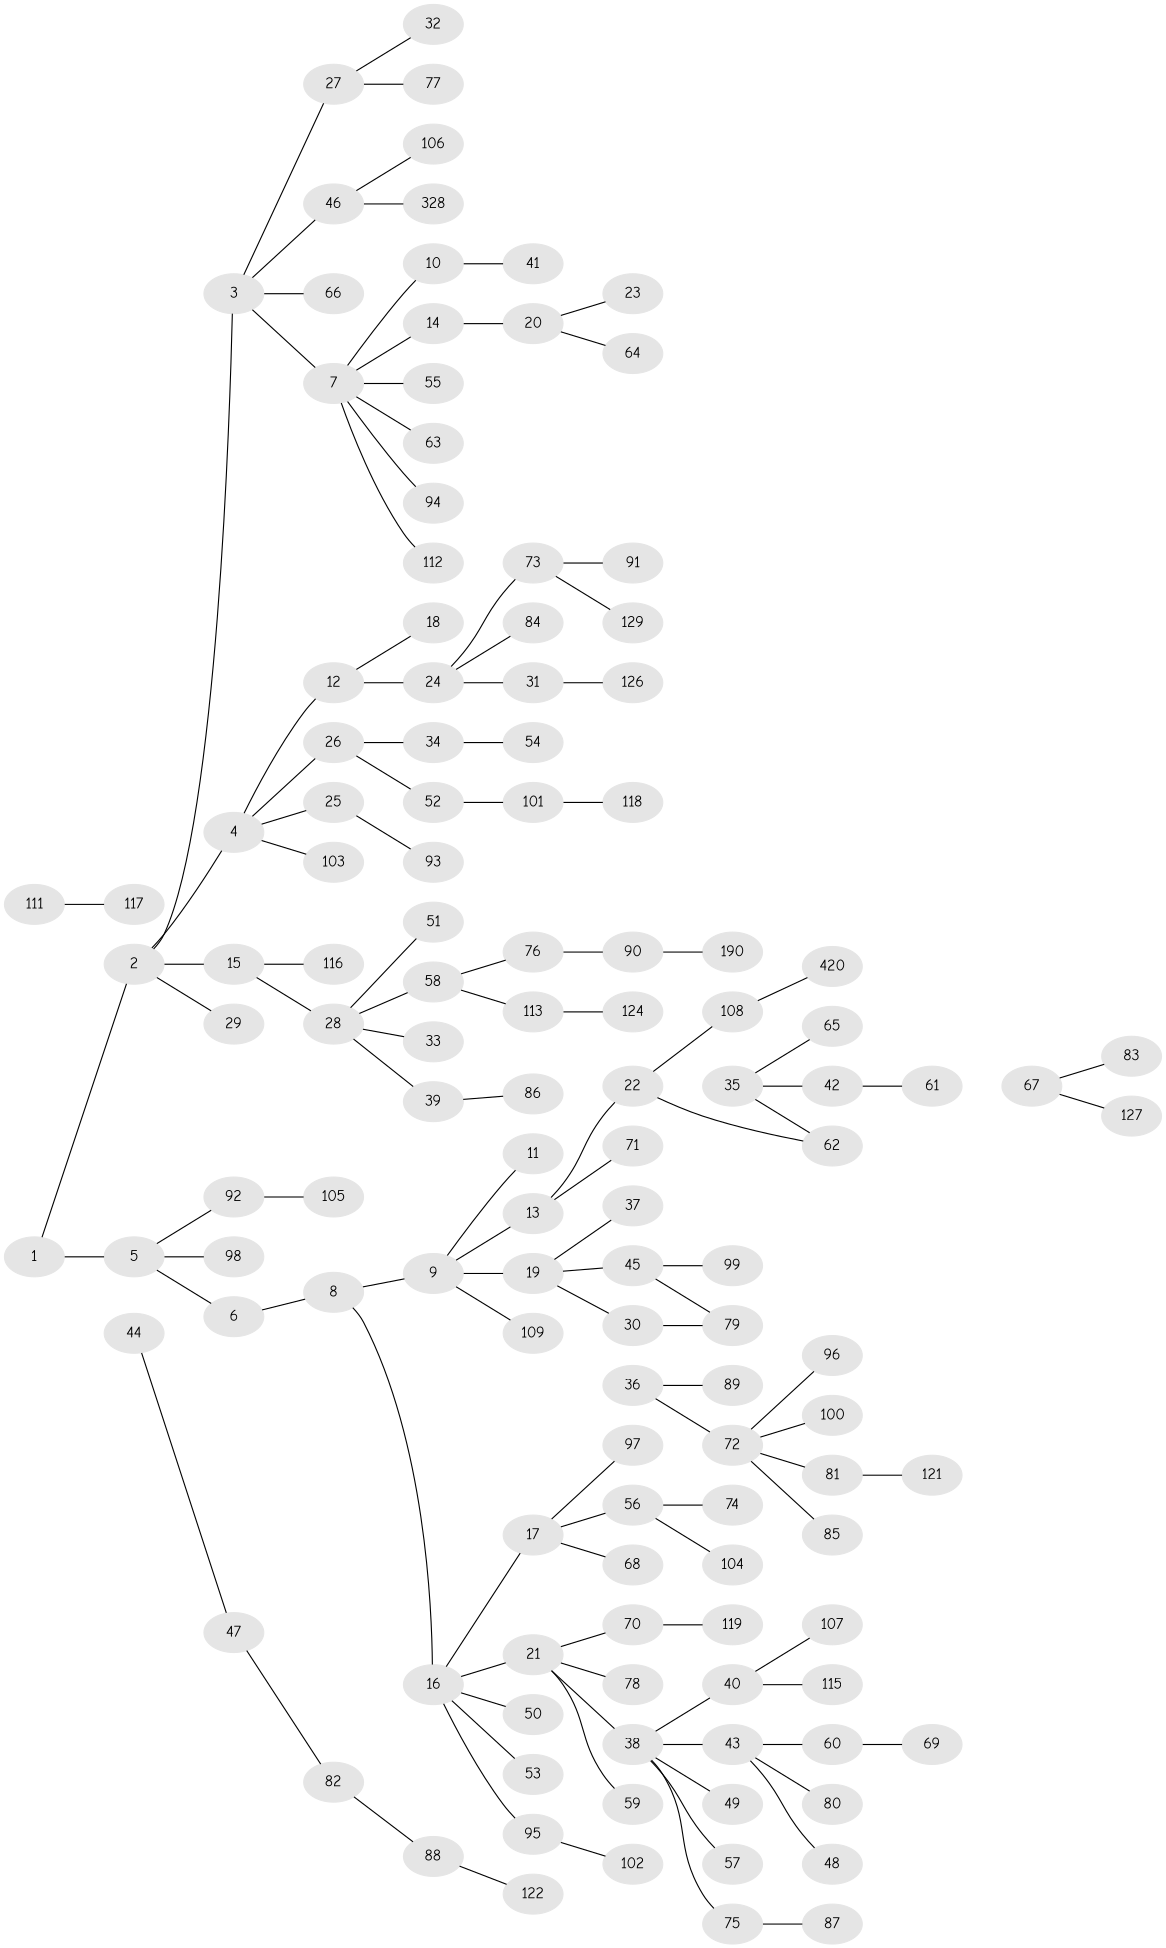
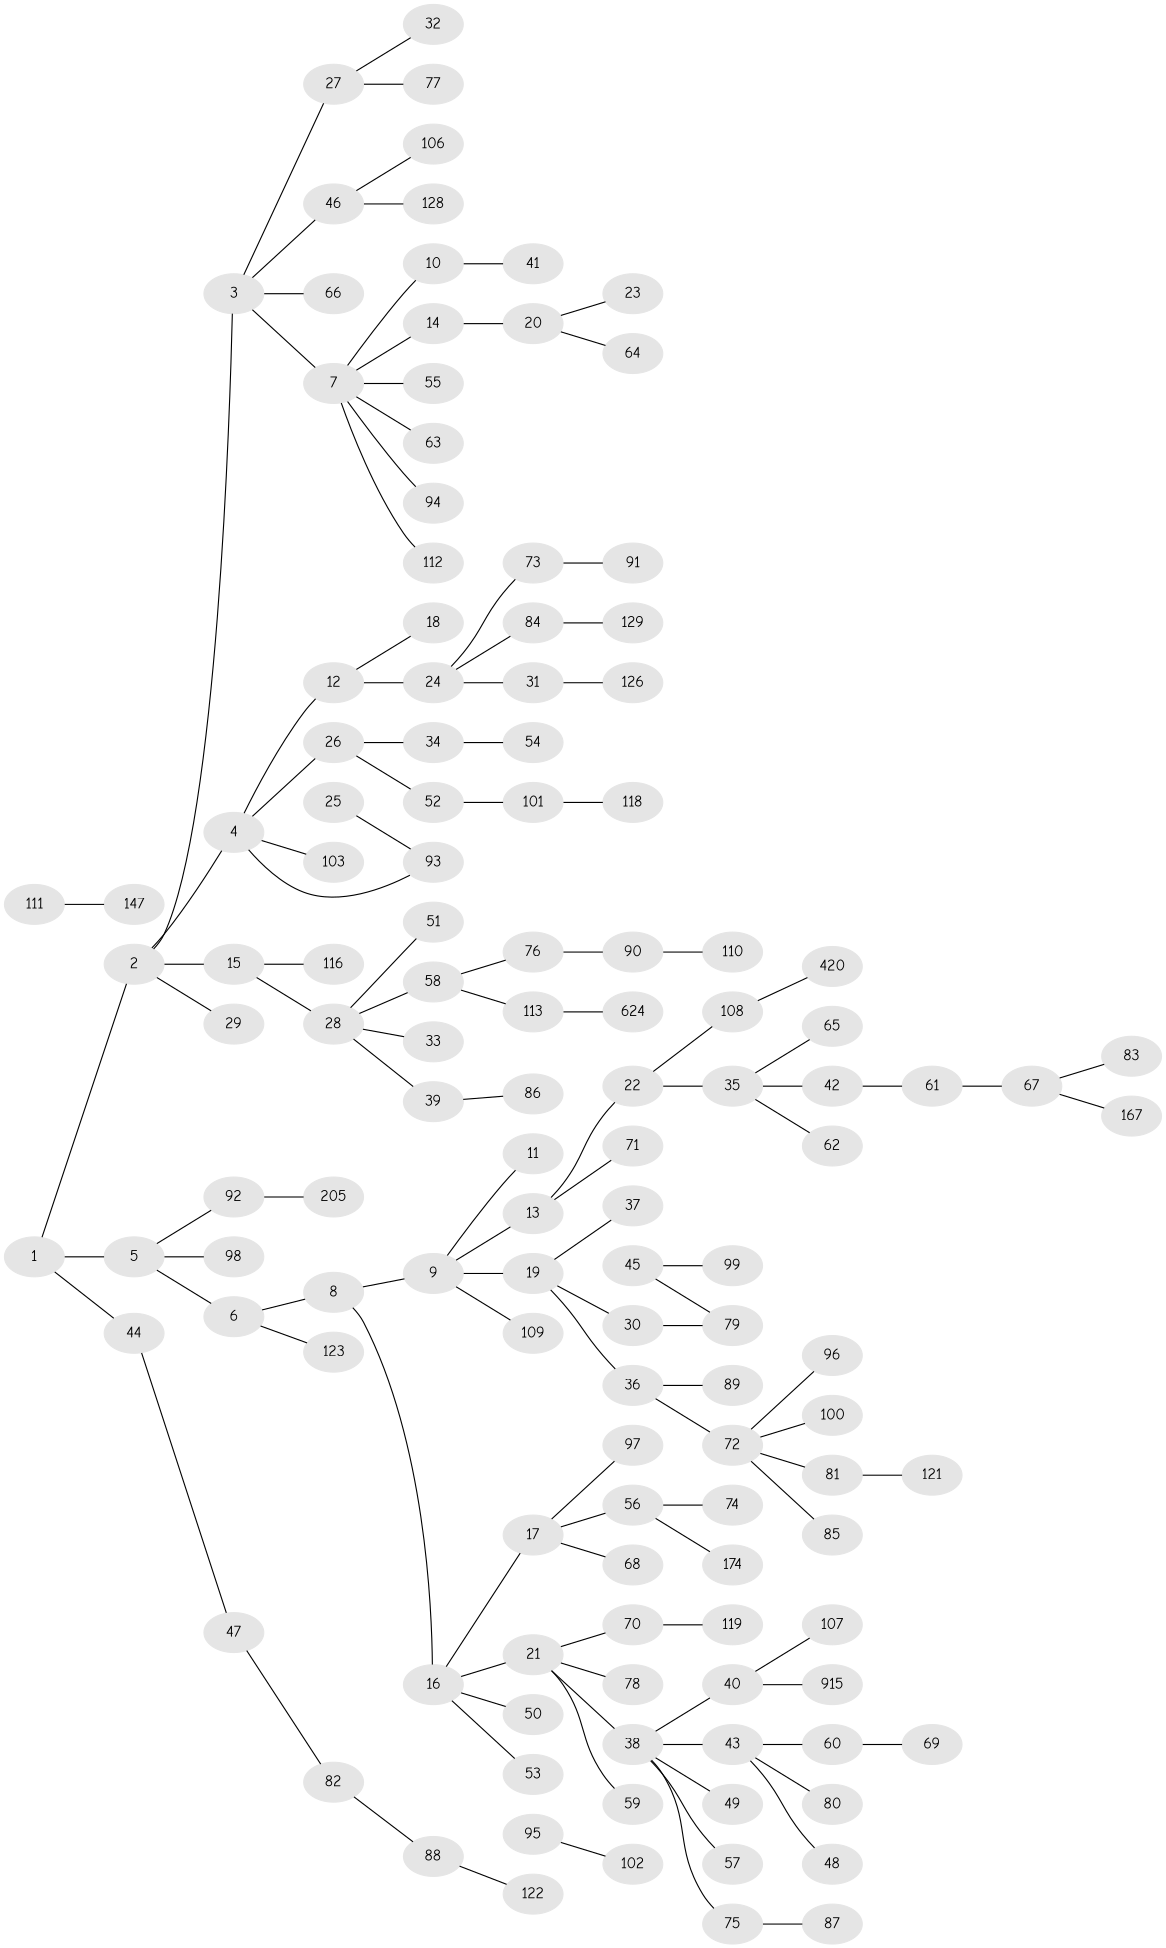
node "328": label "328" -> "128"
edge "73" -- "129": now "84" -- "129"
edge "25" -- "4": now "93" -- "4"
node "117": label "117" -> "147"
node "190": label "190" -> "110"
node "124": label "124" -> "624"
edge "61" -- "67": added
node "127": label "127" -> "167"
edge "22" -- "62": now "22" -- "35"
node "105": label "105" -> "205"
edge "45" -- "19": now "36" -- "19"
edge "1" -- "44": added
node "123": added
node "104": label "104" -> "174"
node "115": label "115" -> "915"
edge "16" -- "95": removed
